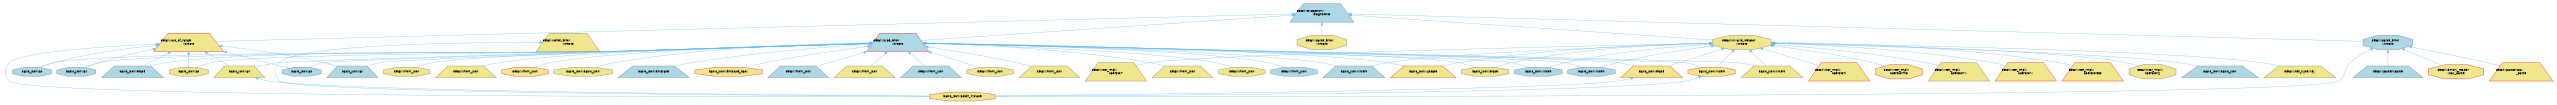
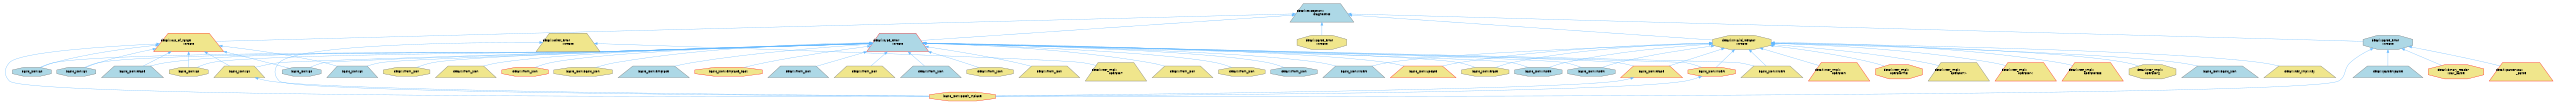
edge "detail::iter_impl:: operator-" -> "detail::invalid_iterator ::create": now "detail::iter_impl:: operator-" -> "detail::other_error ::create"
node "detail::iter_type::key": label "detail::iter_type::key" -> "detail::iter_impl::key"
